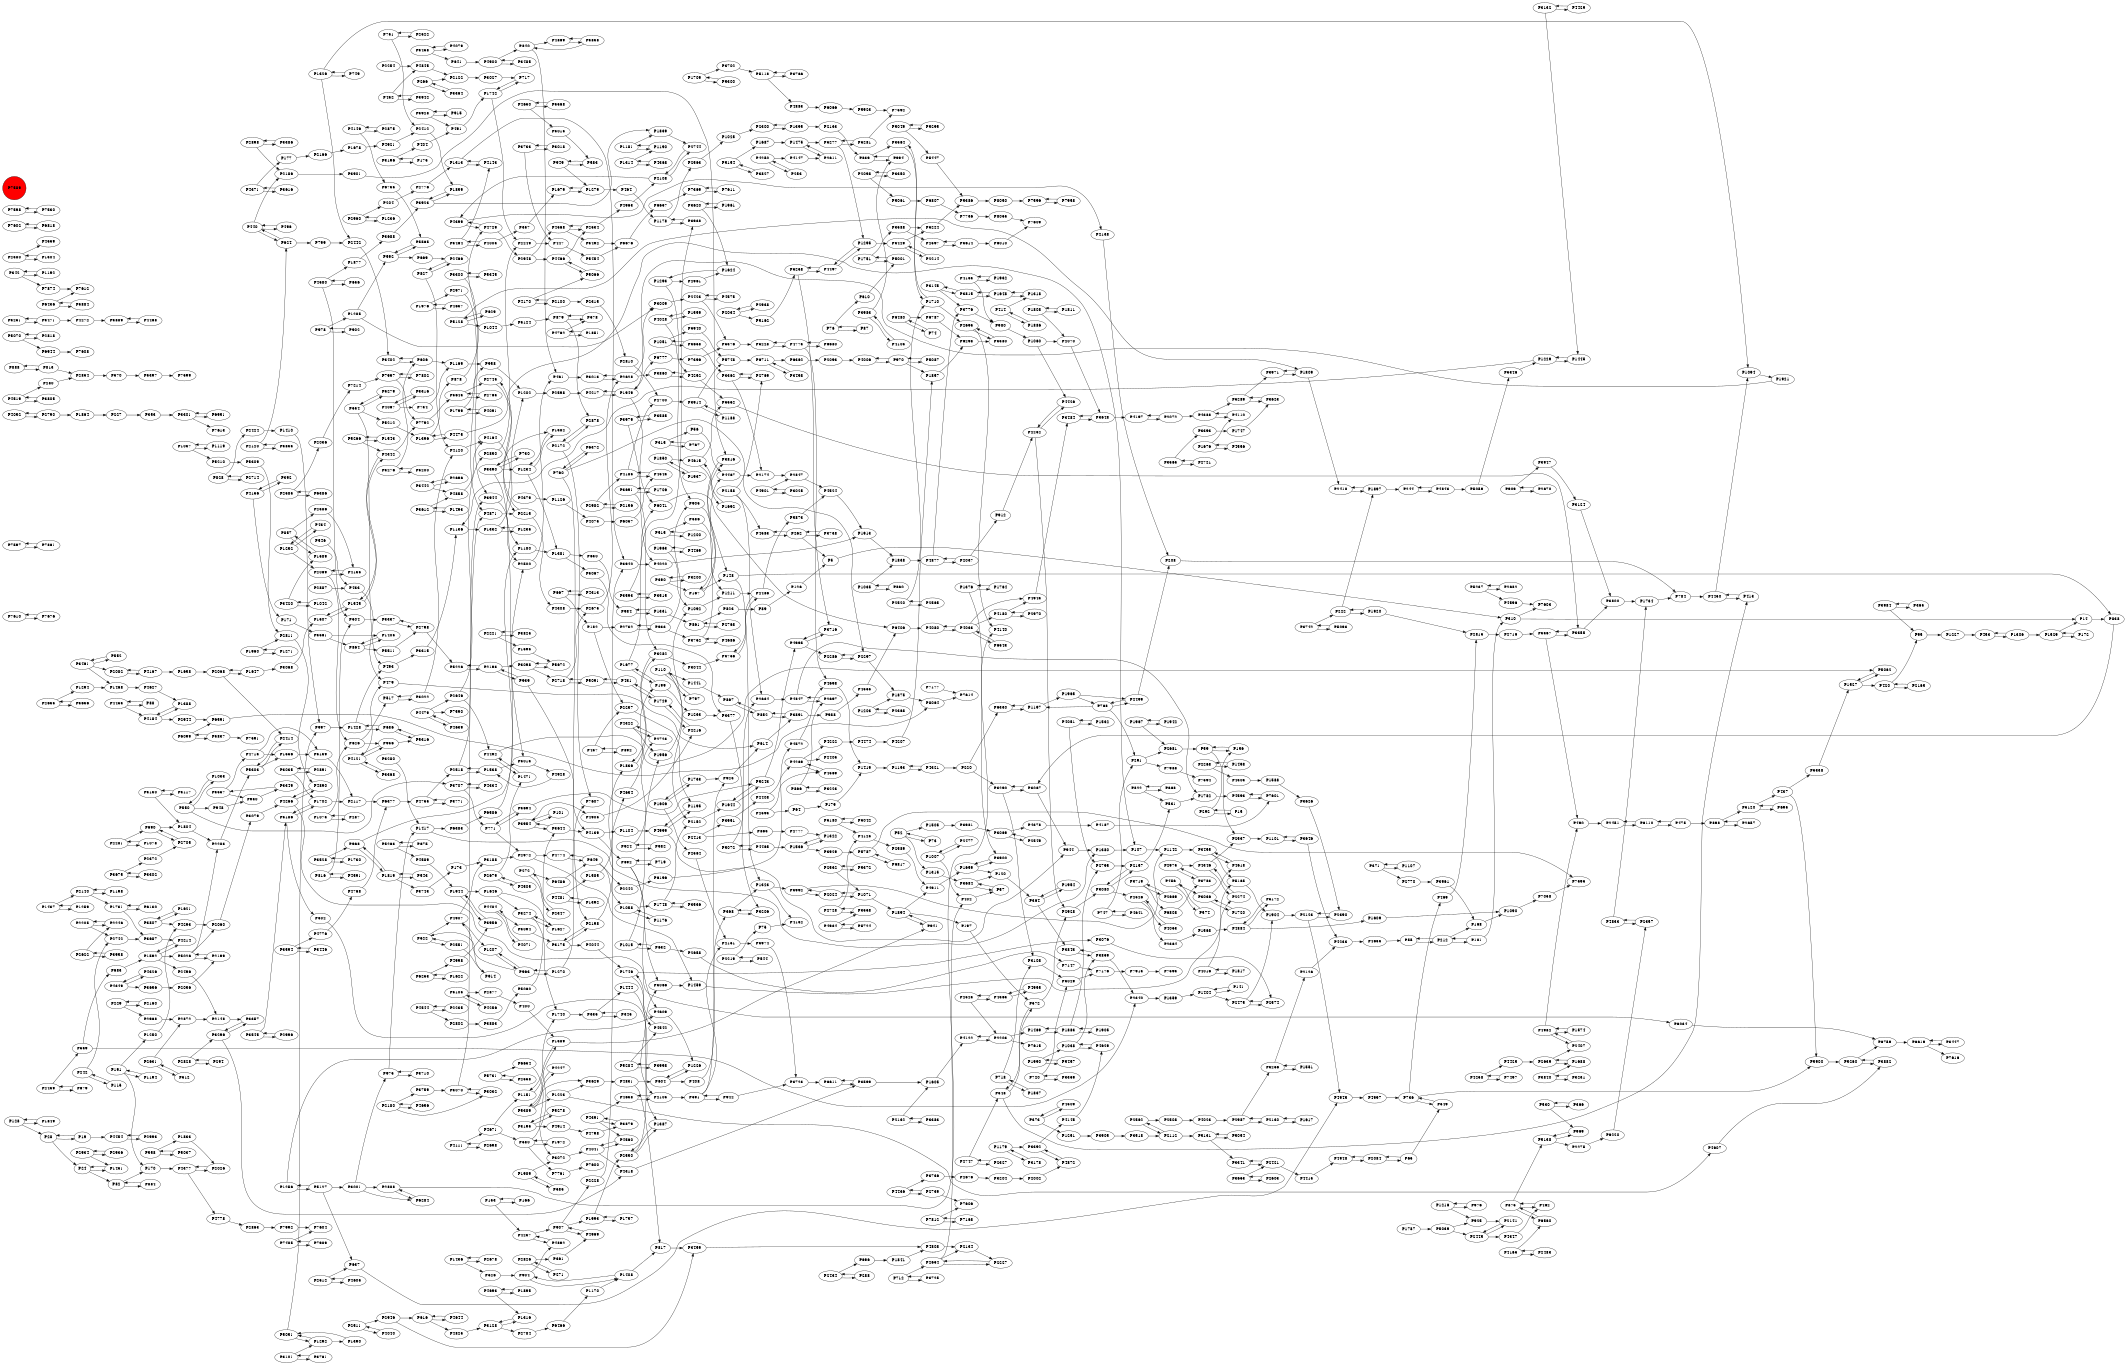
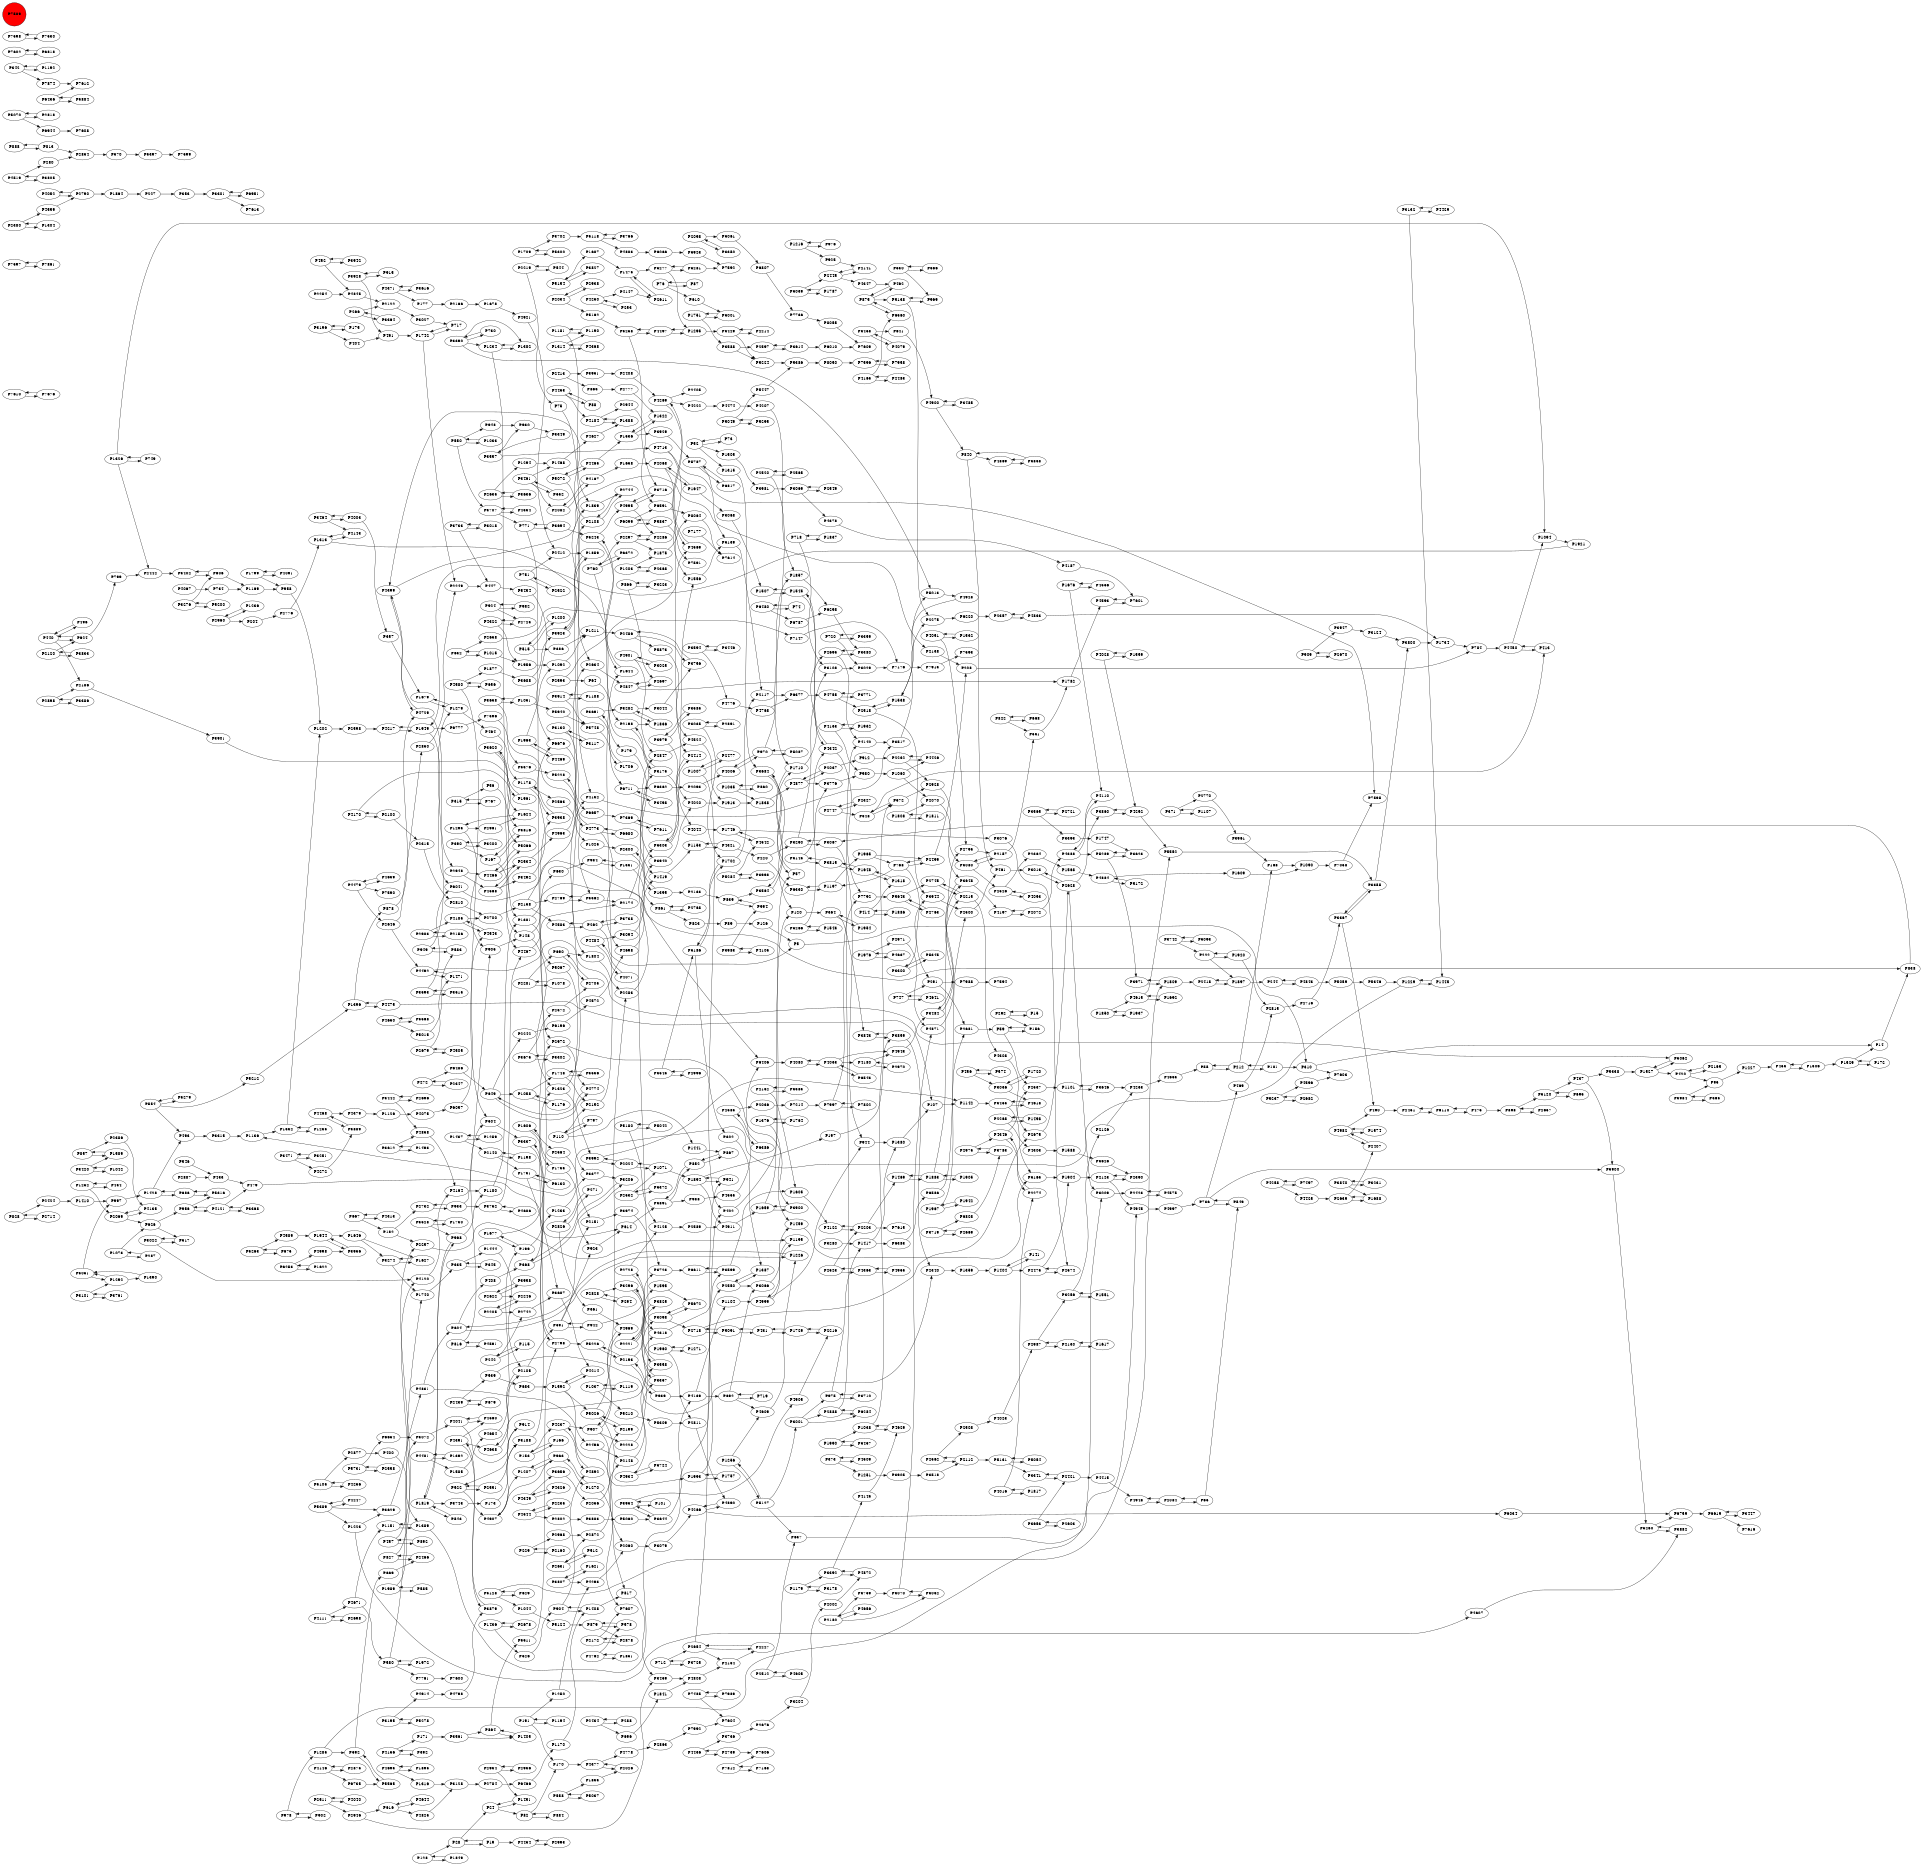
edge "P4559" -> "P2790": added
edge "P2423" -> "P5376": removed
node "P3316": removed
edge "P2700" -> "P3914": now "P2700" -> "P2158"
node "P2982": label "P2982" -> "P2983"
node "P3517": added
edge "P4468" -> "P4379": added
edge "P5039" -> "P925": now "P5039" -> "P1787"
edge "P3128" -> "P1316": removed
